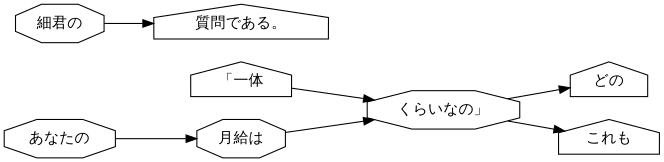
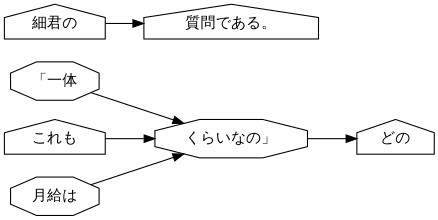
node "細君の": shape octagon -> house
node "「一体": shape house -> octagon
edge "くらいなの」" -> "これも": reversed
node "あなたの": removed
